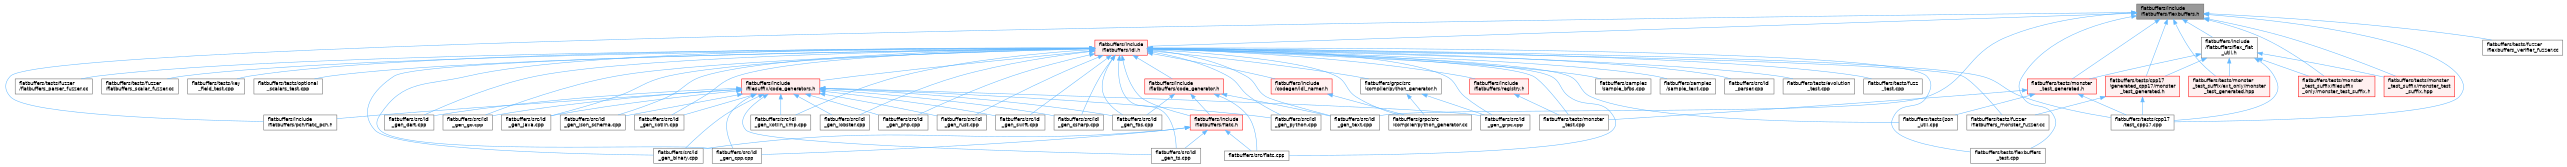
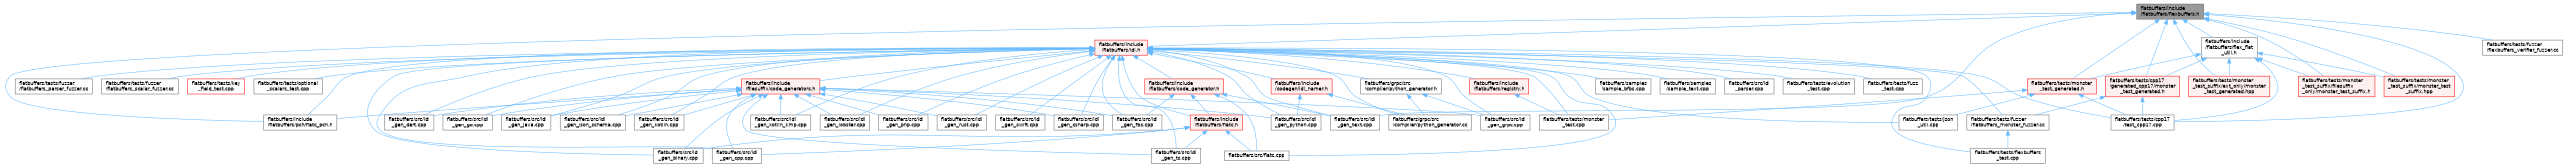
edge "flatbuffers/include /flatbuffers/pch/flatc_pch.h" -> "flatbuffers/include /flatbuffers/idl.h": added
edge "flatbuffers/tests/flexbuffers _test.cpp" -> "flatbuffers/include /flatbuffers/flexbuffers.h": now "flatbuffers/tests/flexbuffers _test.cpp" -> "flatbuffers/tests/fuzzer /flatbuffers_monster_fuzzer.cc"
node "flatbuffers/tests/key _field_test.cpp": color grey40 -> red
edge "flatbuffers/src/idl _gen_swift.cpp" -> "flatbuffers/include /filesuffix/code_generators.h": removed
edge "flatbuffers/src/idl _gen_python.cpp" -> "flatbuffers/include /codegen/idl_namer.h": added
